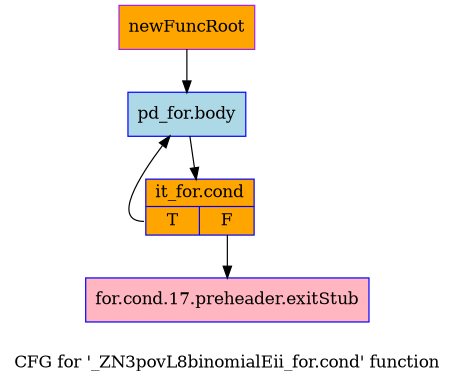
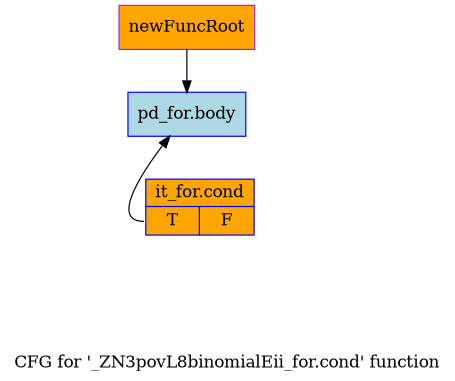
edge "pd_for.body" -> "it_for.cond": removed
node "for.cond.17.preheader.exitStub": removed
